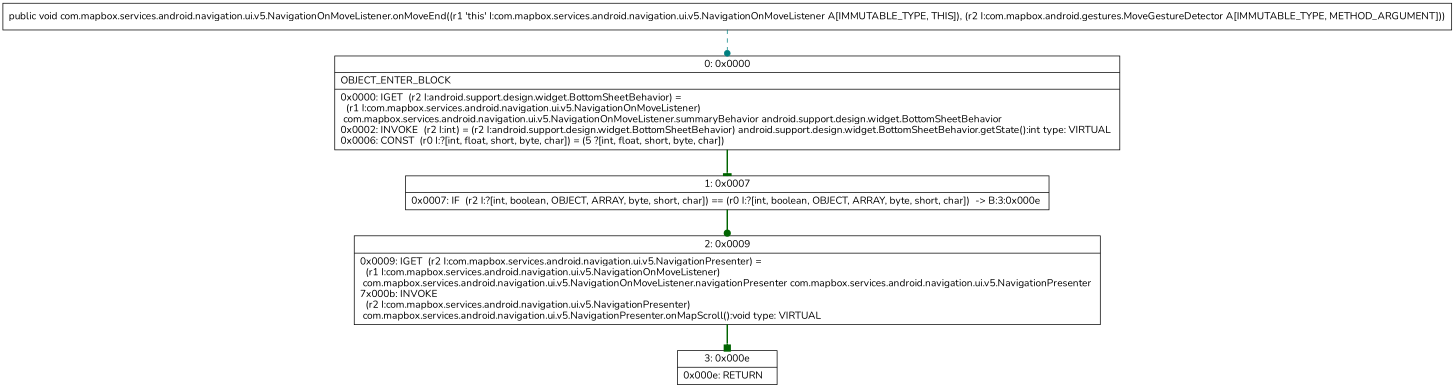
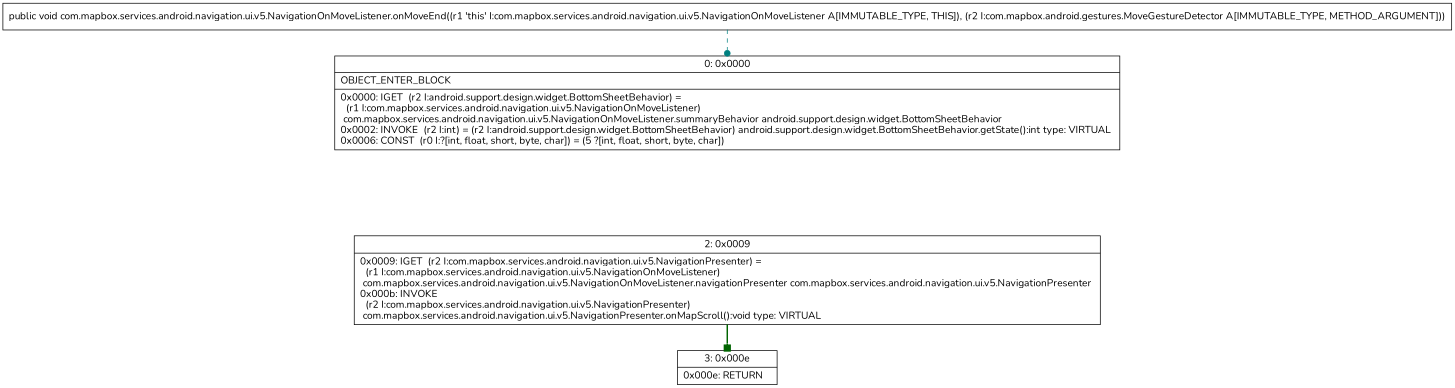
node "1: 0x0007": removed
node "2: 0x0009": text "7x000b: INVOKE" -> "0x000b: INVOKE"
